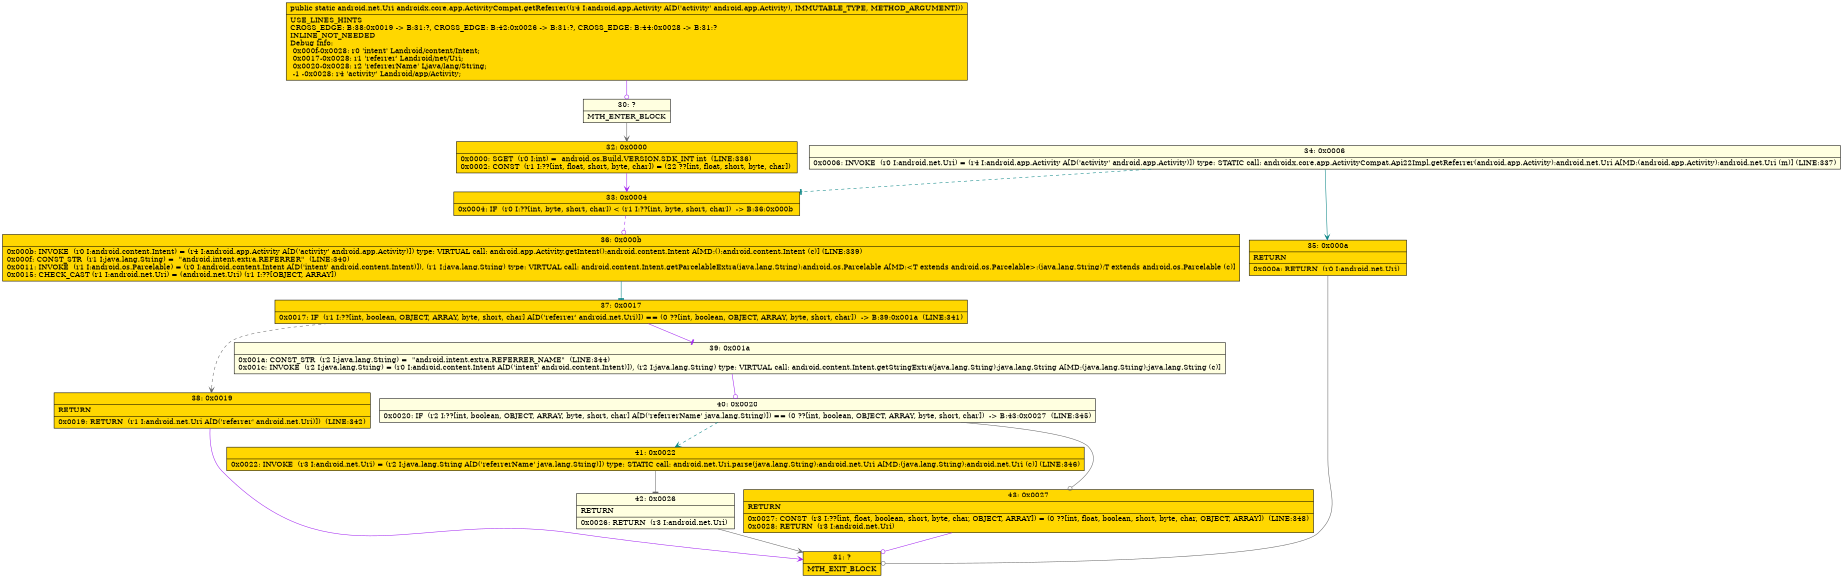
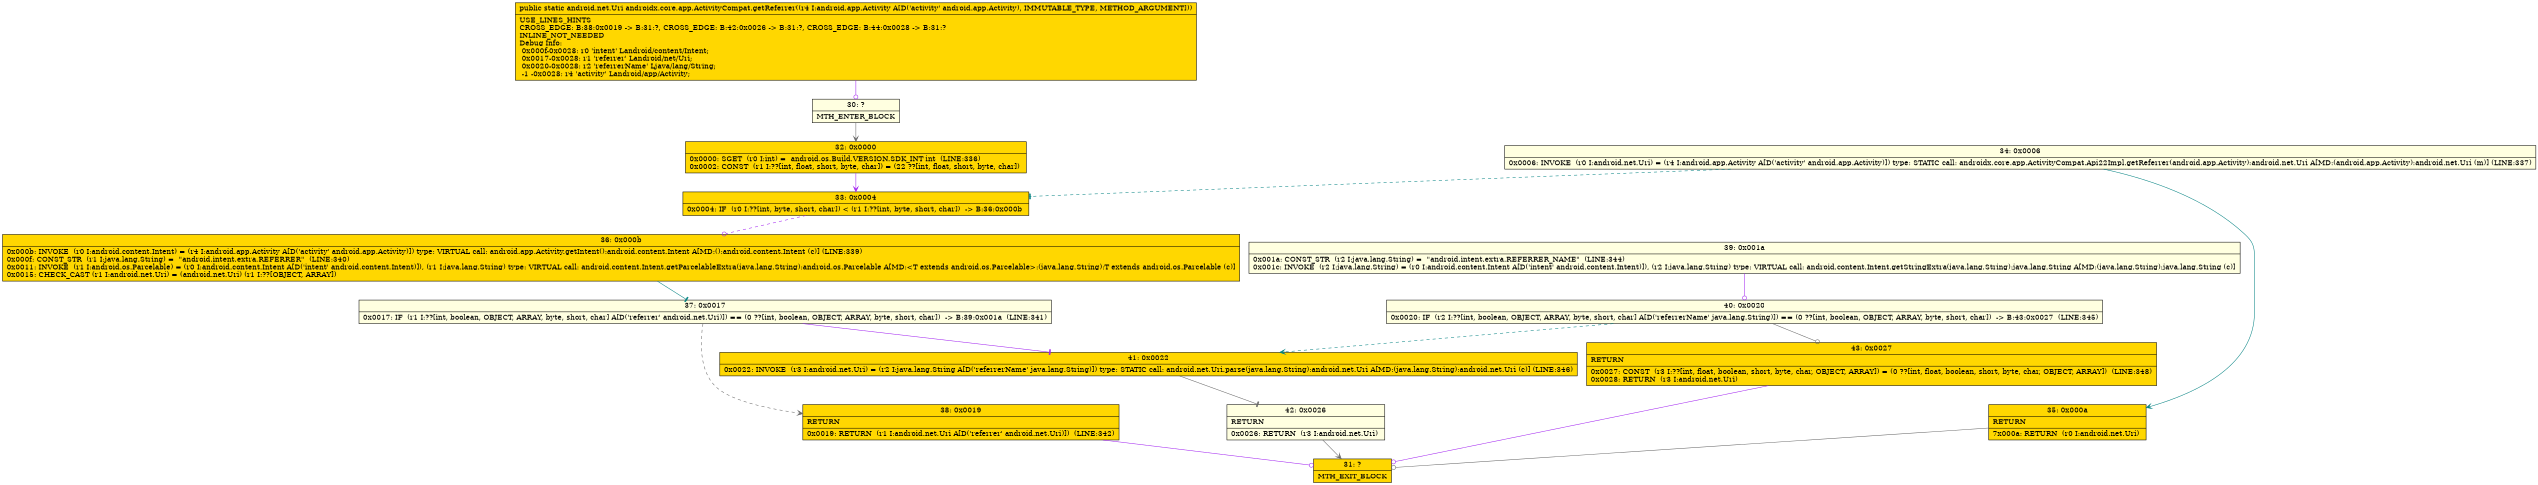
node "35: 0x000a": text "0x000a: RETURN  (r0 I:android.net.Uri)" -> "7x000a: RETURN  (r0 I:android.net.Uri)"
node "37: 0x0017": fillcolor gold -> lightyellow
edge "37: 0x0017" -> "39: 0x001a": now "37: 0x0017" -> "41: 0x0022"
edge "38: 0x0019" -> "31: ?": arrowhead vee -> odot
